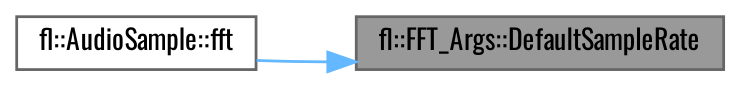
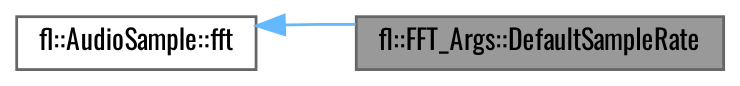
edge "fl::AudioSample::fft" -> "fl::FFT_Args::DefaultSampleRate": reversed
